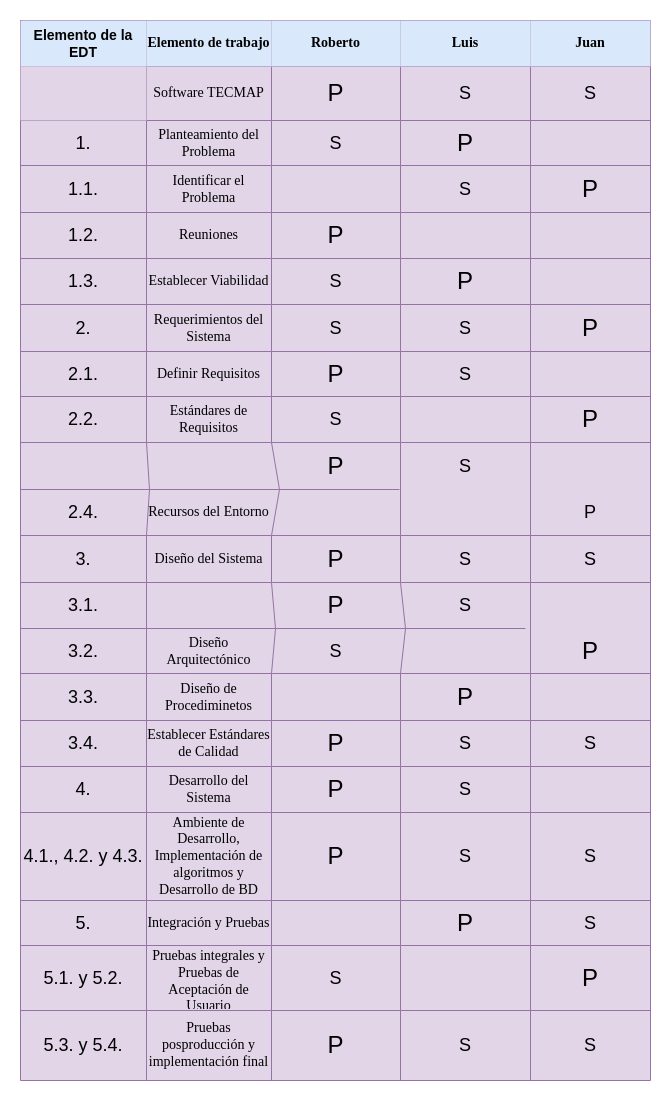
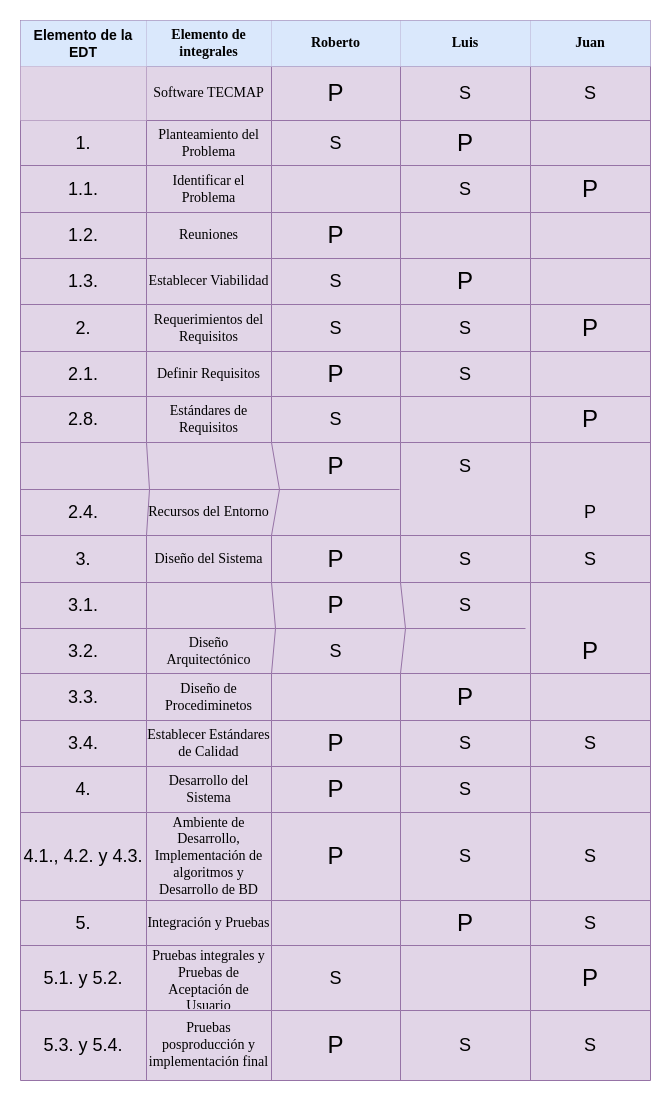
node "Elemento de trabajo": label "Elemento de trabajo" -> "Elemento de integrales"
node "Requerimientos del Sistema": label "Requerimientos del Sistema" -> "Requerimientos del Requisitos"
node "2.2.": label "2.2." -> "2.8."
